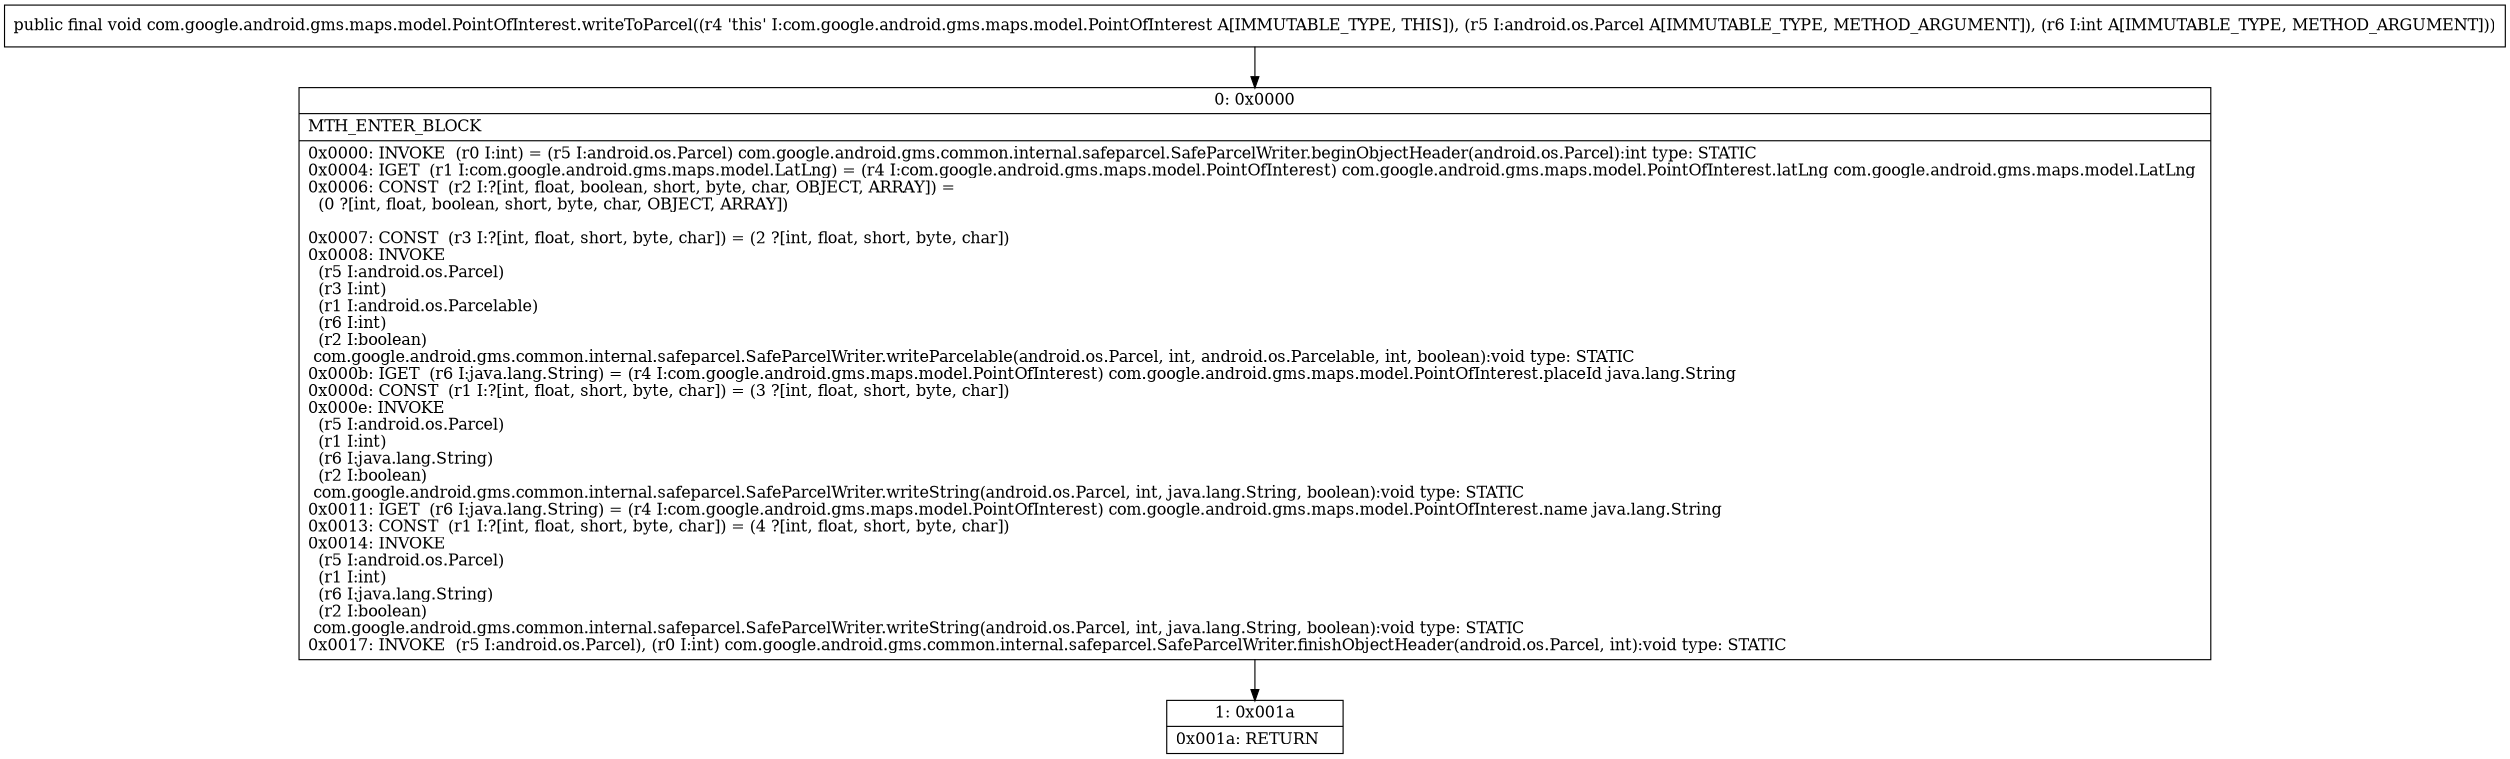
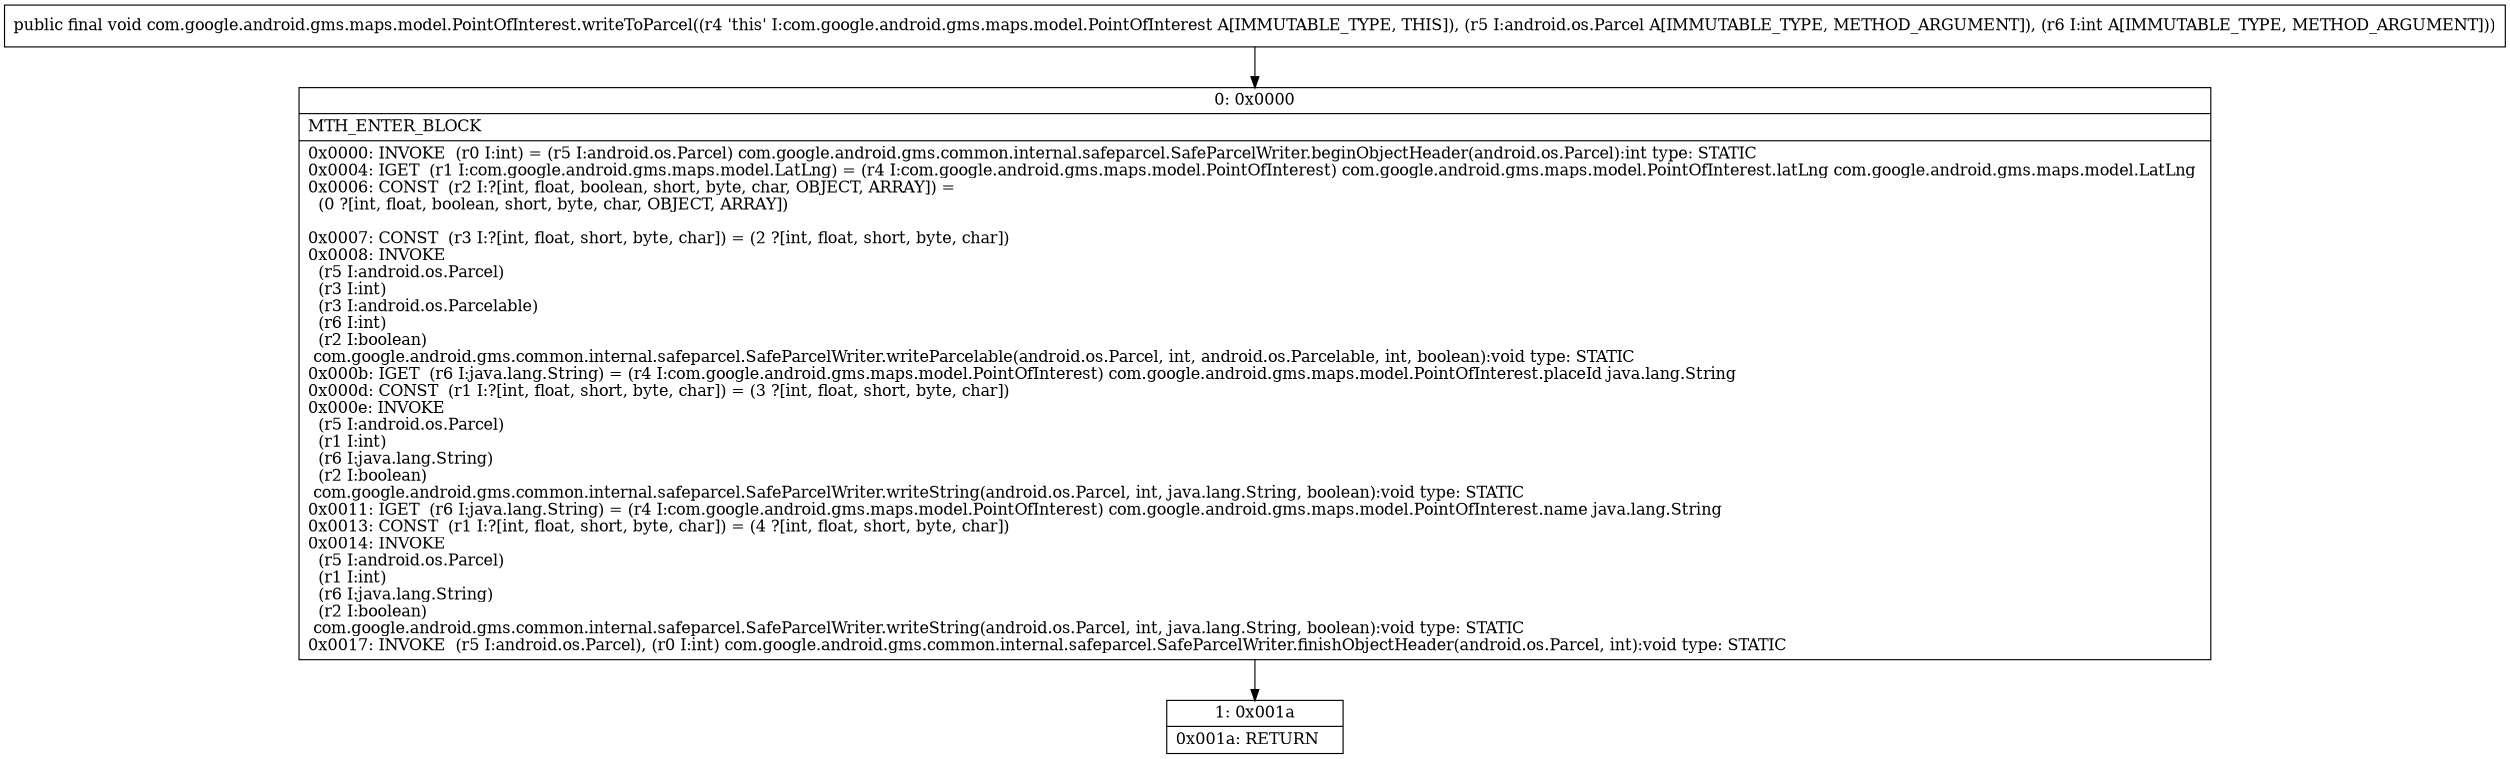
node "0: 0x0000": text "(r1 I:android.os.Parcelable)" -> "(r3 I:android.os.Parcelable)"
